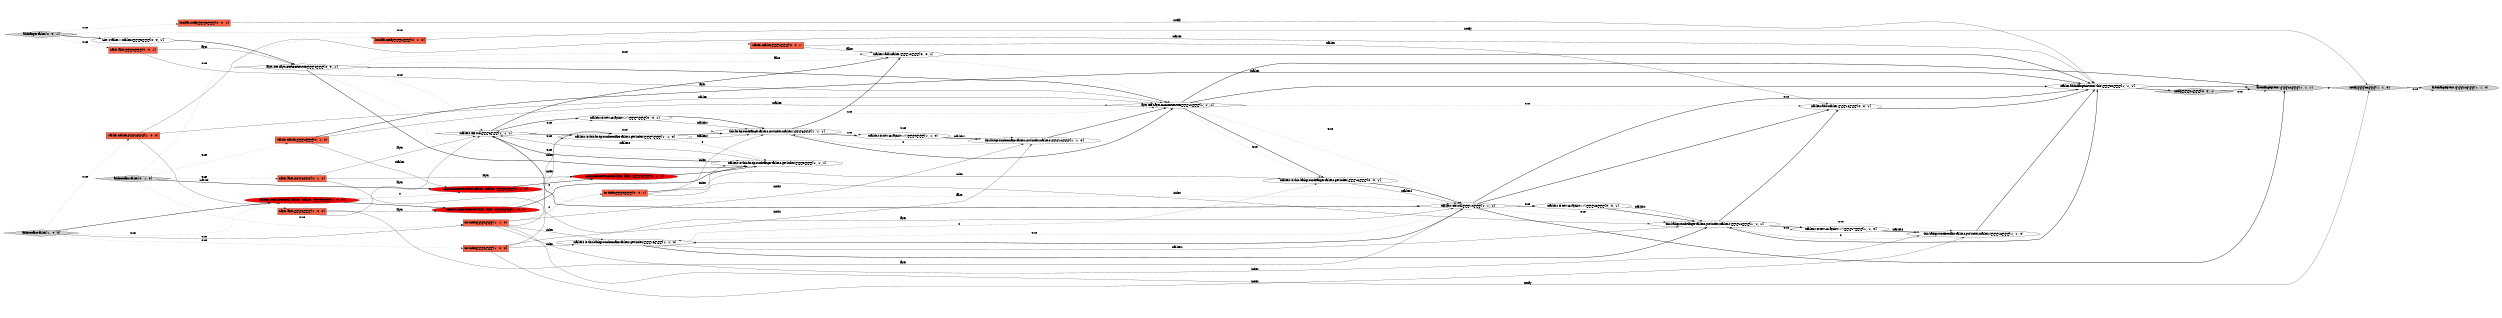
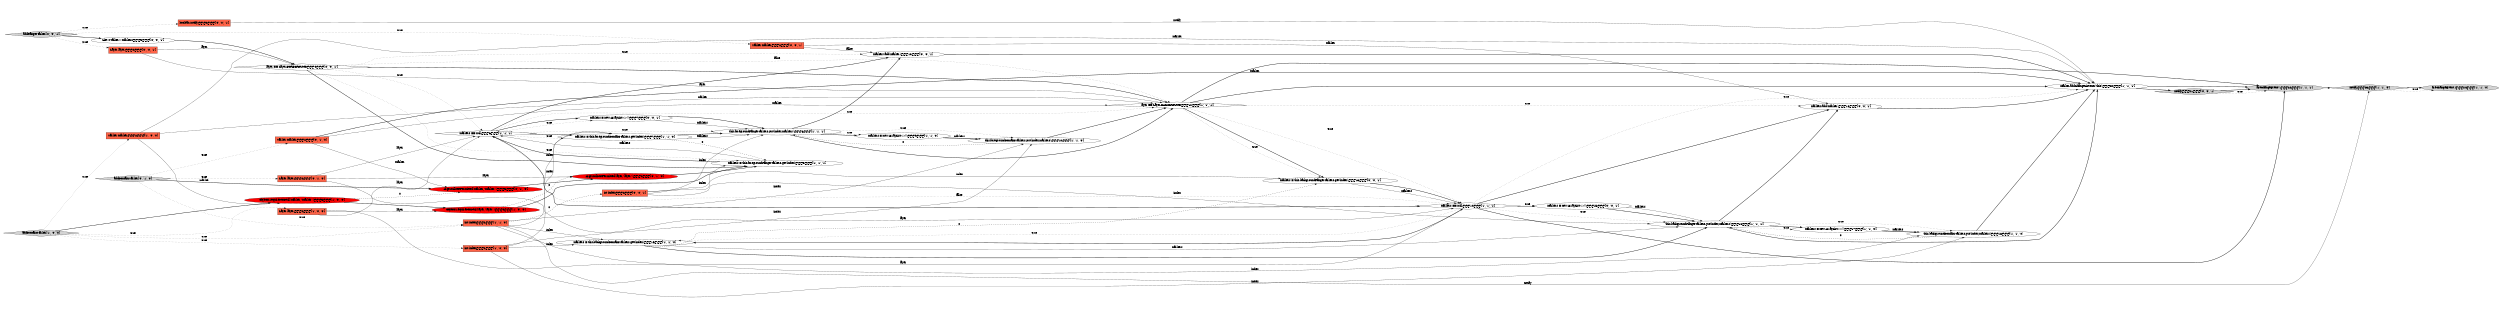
node "boolean notify@@@2@@@['0', '1', '0']": removed
edge "markers == null@@@14@@@['1', '1', '1']" -> "marker.addChangeListener(this)@@@20@@@['1', '1', '1']": style bold -> dotted
edge "addDomainMarker['1', '0', '0']" -> "int index@@@2@@@['1', '1', '0']": style solid -> dotted
